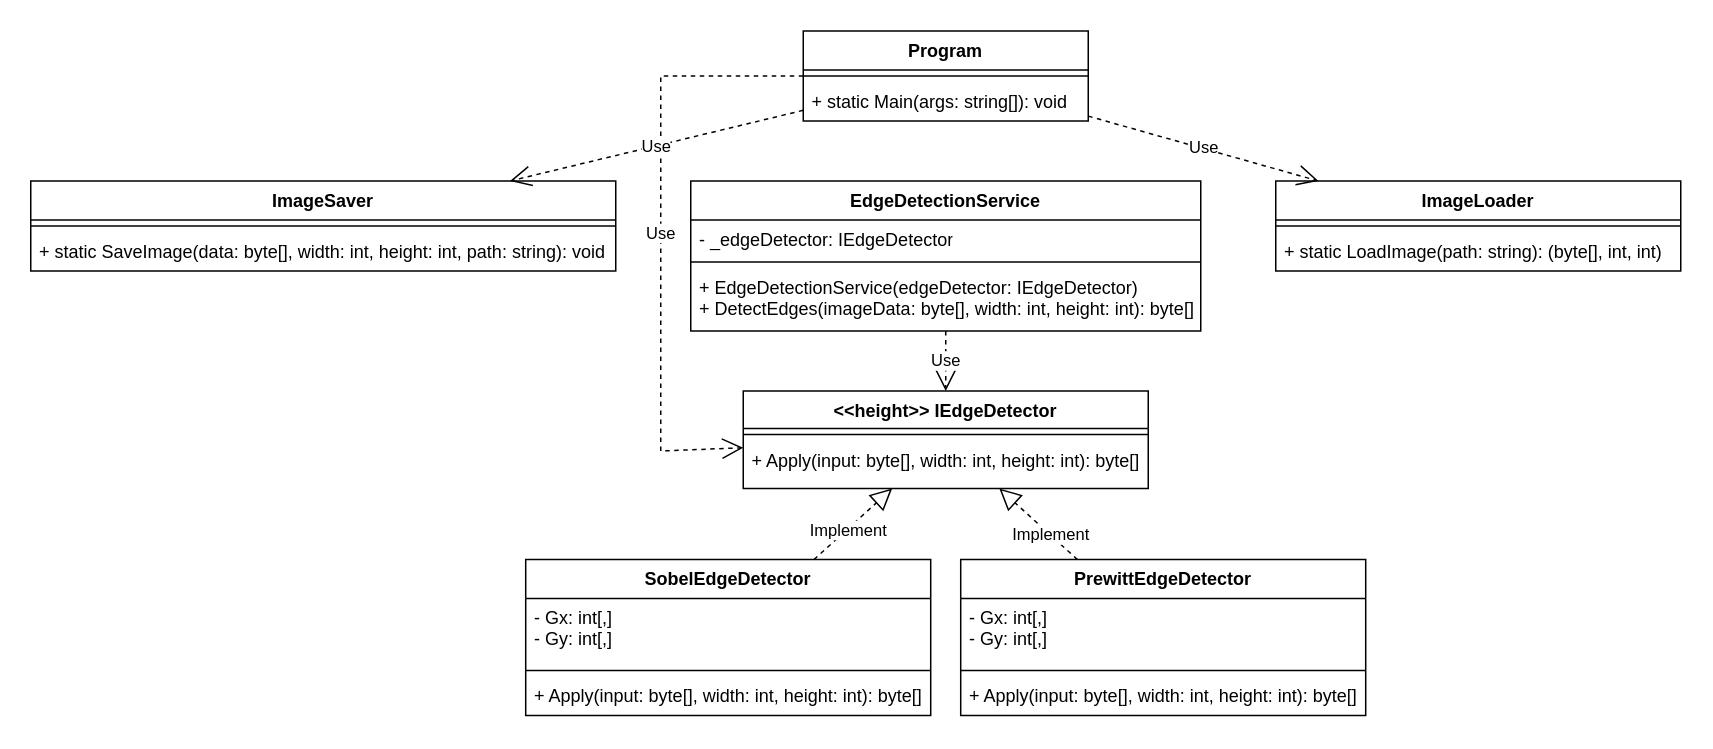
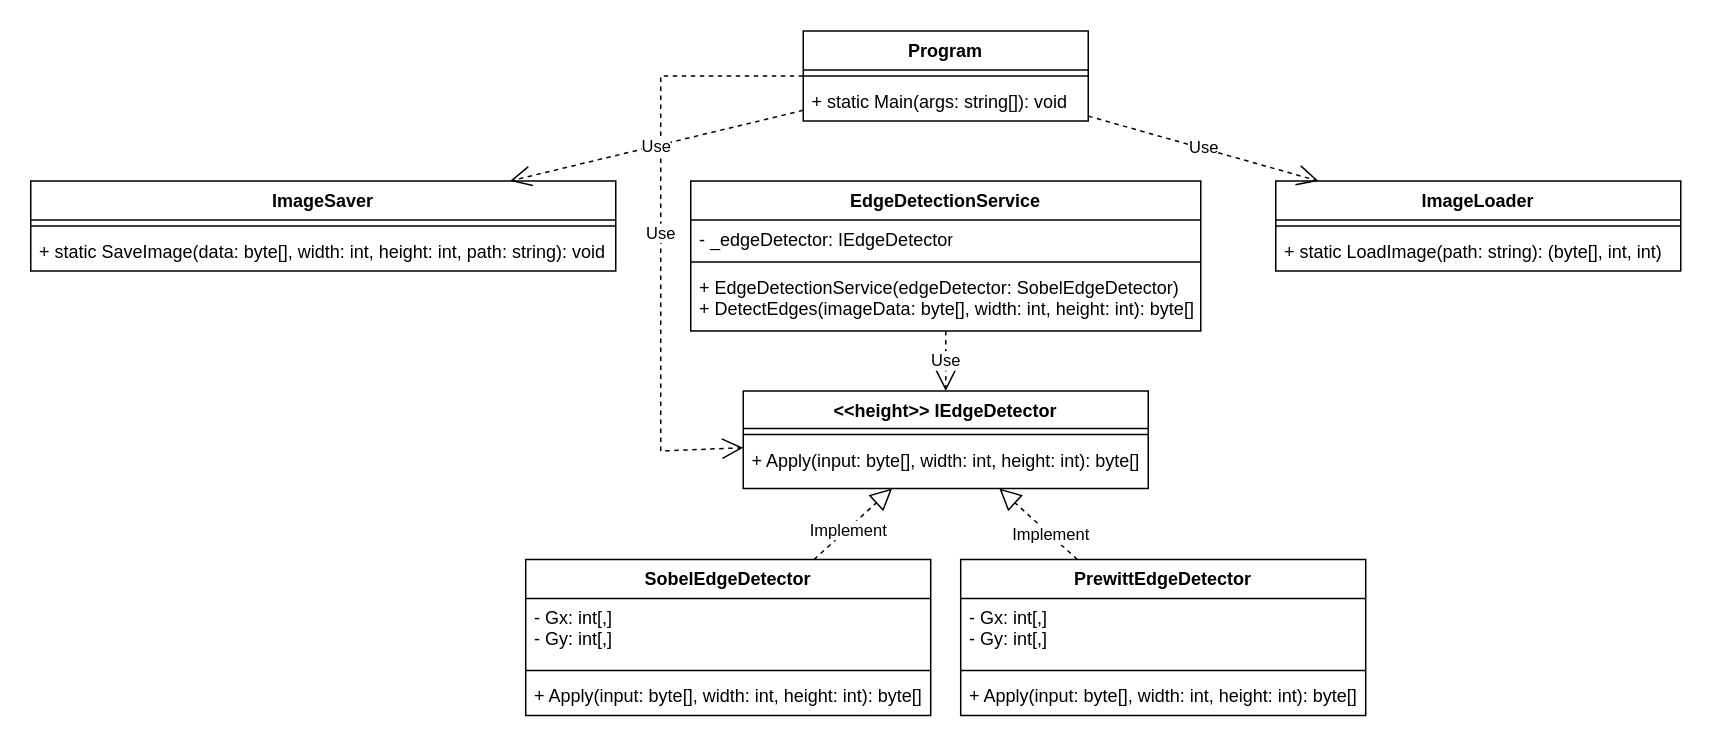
node "+ EdgeDetectionService(edgeDetector: IEdgeDetector) + DetectEdges(imageData: byte[], width: int, height: int): byte[]": label "+ EdgeDetectionService(edgeDetector: IEdgeDetector) + DetectEdges(imageData: byte[], width: int, height: int): byte[]" -> "+ EdgeDetectionService(edgeDetector: SobelEdgeDetector) + DetectEdges(imageData: byte[], width: int, height: int): byte[]"
